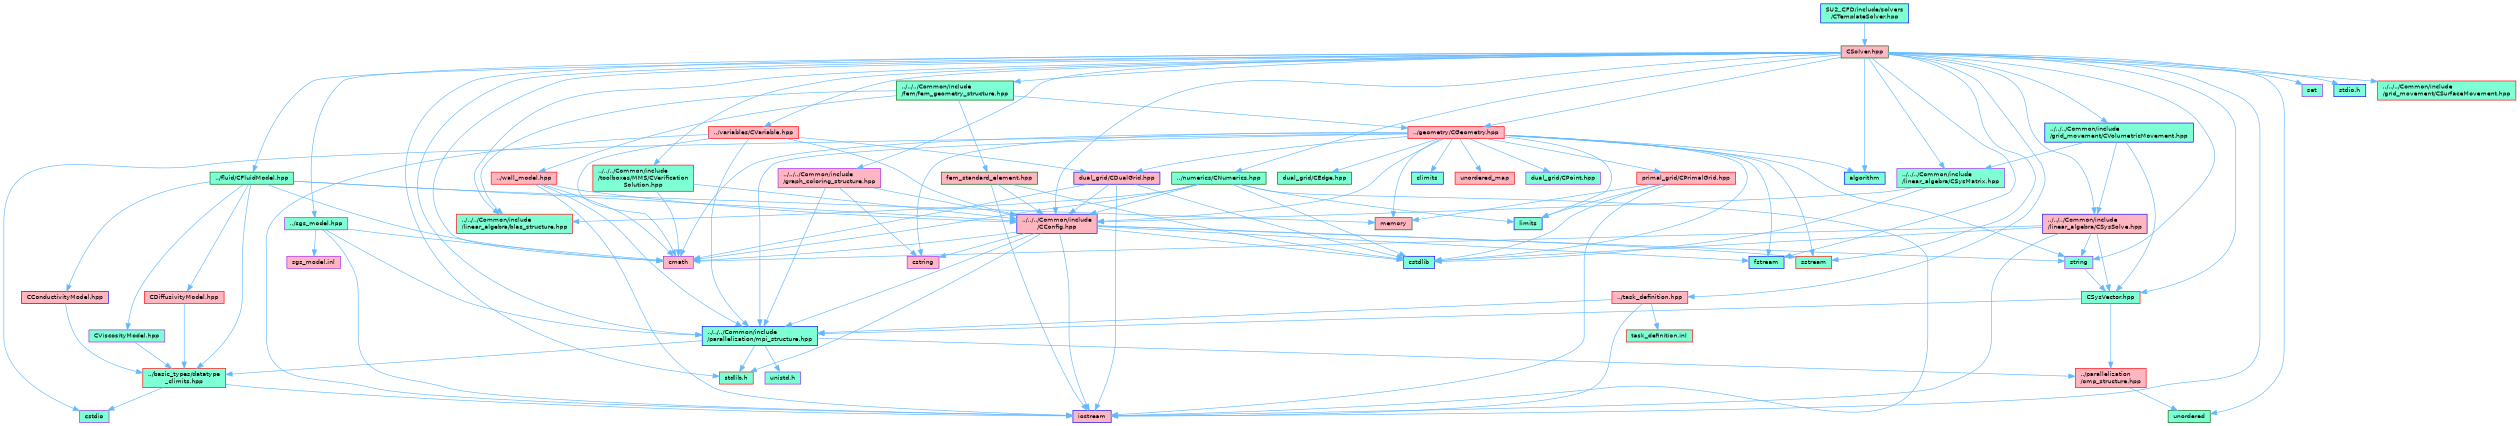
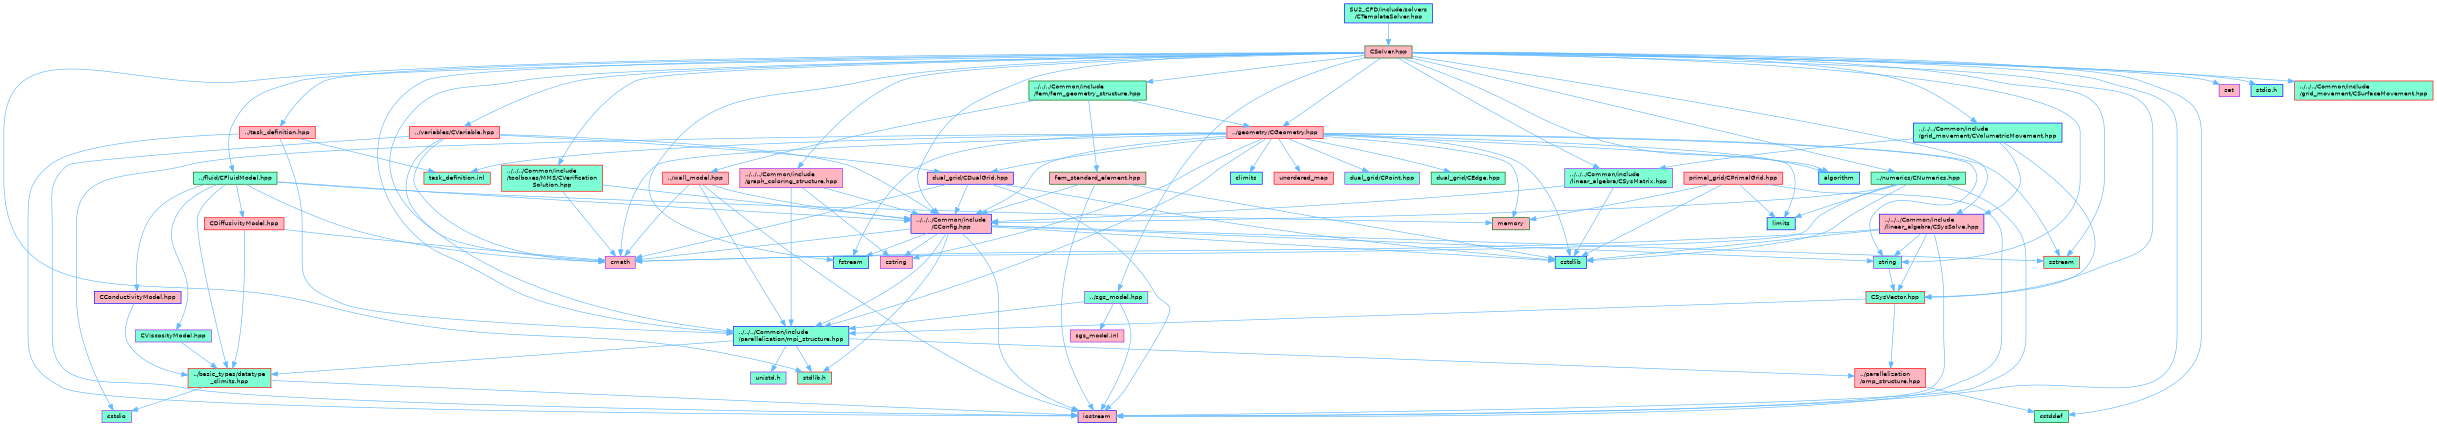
node "set": fillcolor aquamarine -> lightpink
edge "../geometry/CGeometry.hpp" -> "primal_grid/CPrimalGrid.hpp": now "../geometry/CGeometry.hpp" -> "task_definition.inl"
node "../../../Common/include /linear_algebra/blas_structure.hpp": removed
edge "../sgs_model.hpp" -> "cmath": now "CDiffusivityModel.hpp" -> "cmath"
node "unordered": label "unordered" -> "cstddef"
